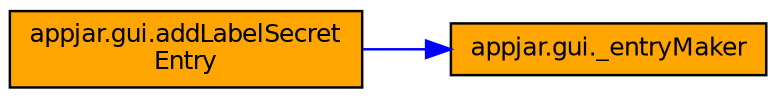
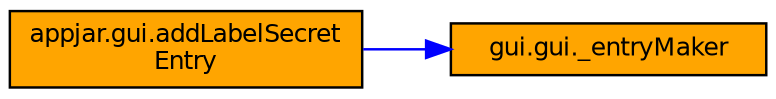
node "appjar.gui._entryMaker": label "appjar.gui._entryMaker" -> "gui.gui._entryMaker"
